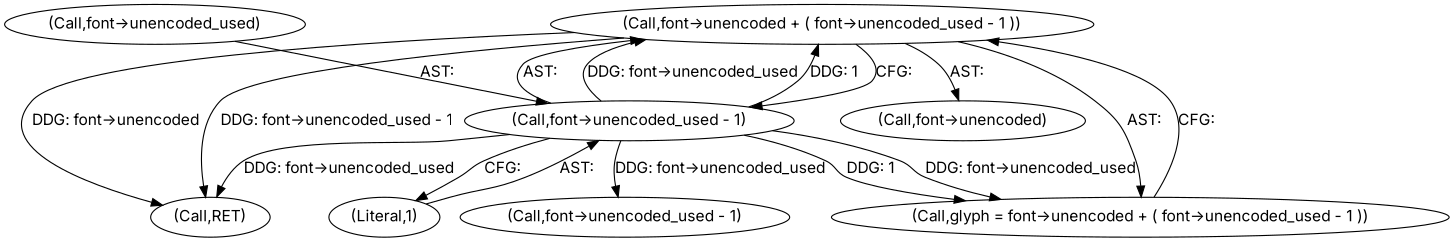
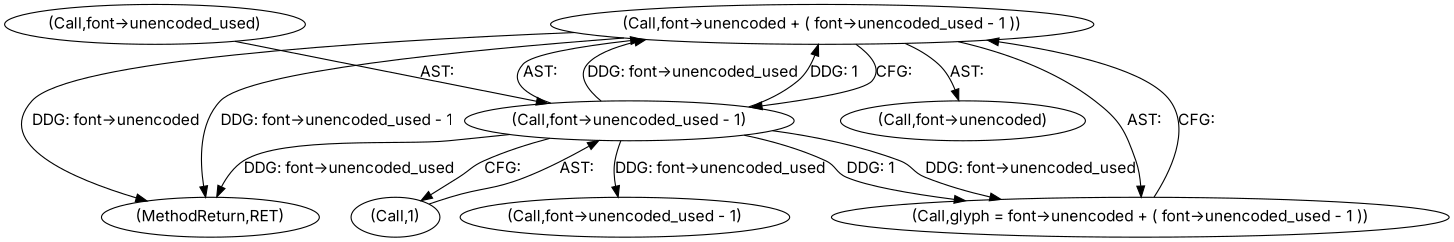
node "(Call,RET)": label "(Call,RET)" -> "(MethodReturn,RET)"
node "(Literal,1)": label "(Literal,1)" -> "(Call,1)"
